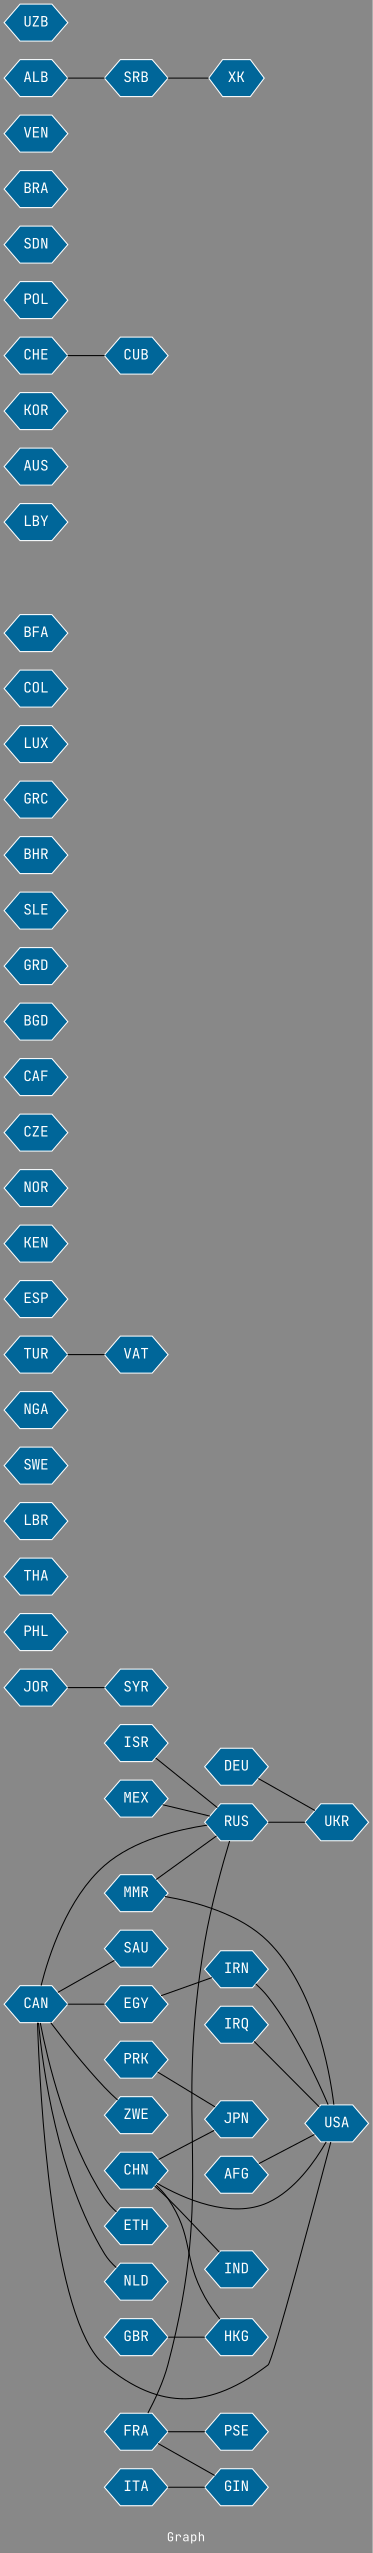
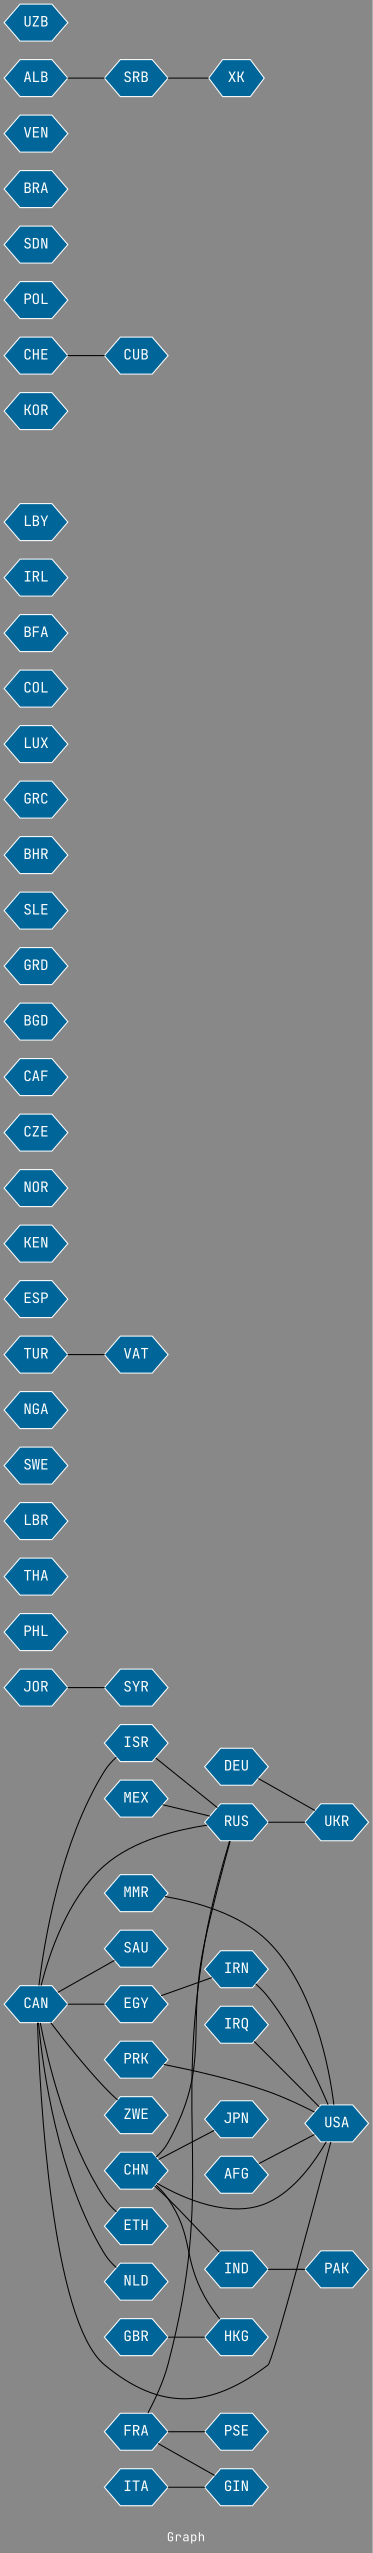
node "AUS": removed
node "IRL": added
edge "RUS" -- "MMR": now "RUS" -- "CHN"
edge "ISR" -- "CAN": added
edge "PRK" -- "JPN": now "PRK" -- "USA"
node "PAK": added
